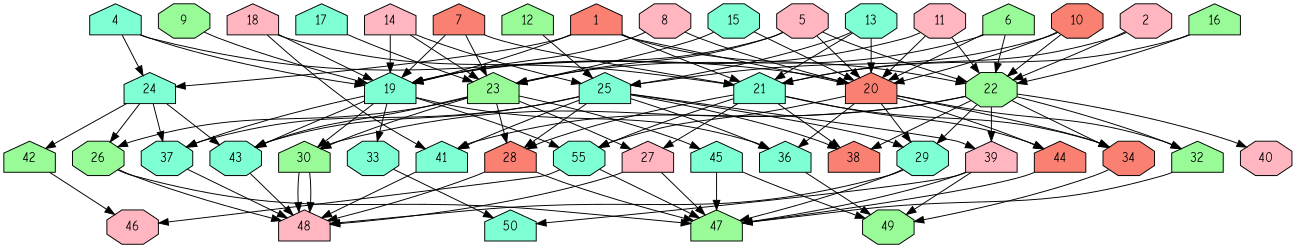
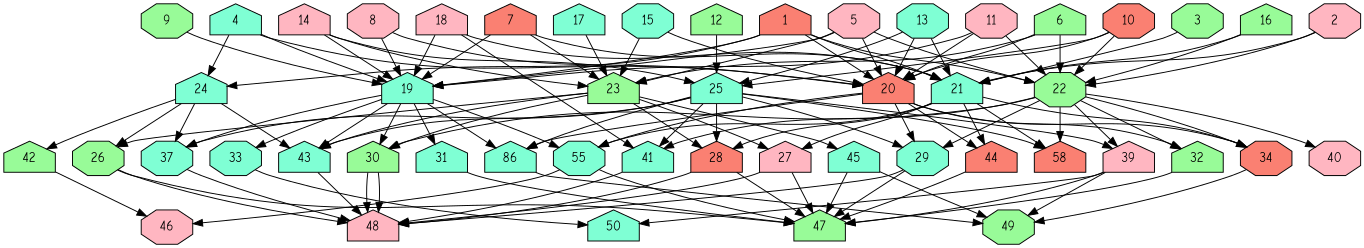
node "3": added
node "43": shape octagon -> house
node "31": added
node "36": label "36" -> "86"
node "38": label "38" -> "58"
